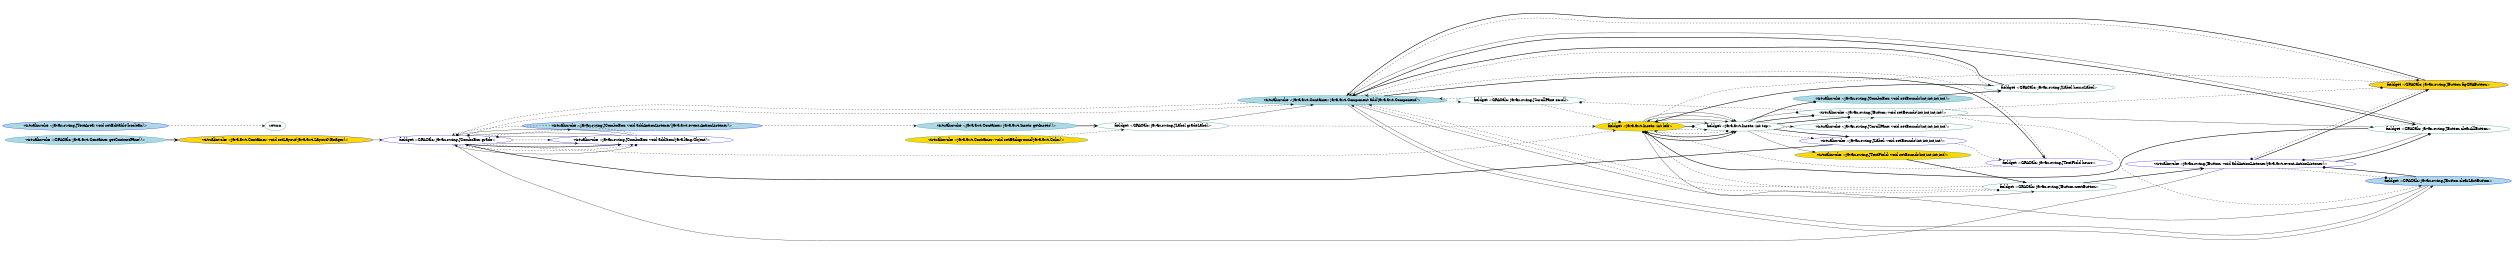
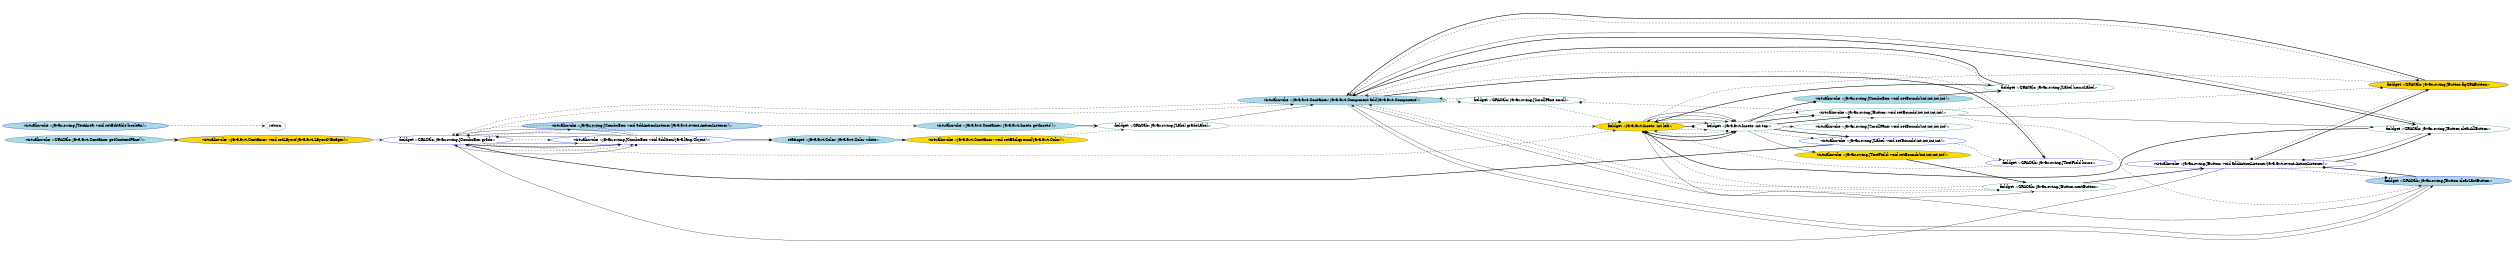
node "staticget <java.awt.Color: java.awt.Color white>": added
